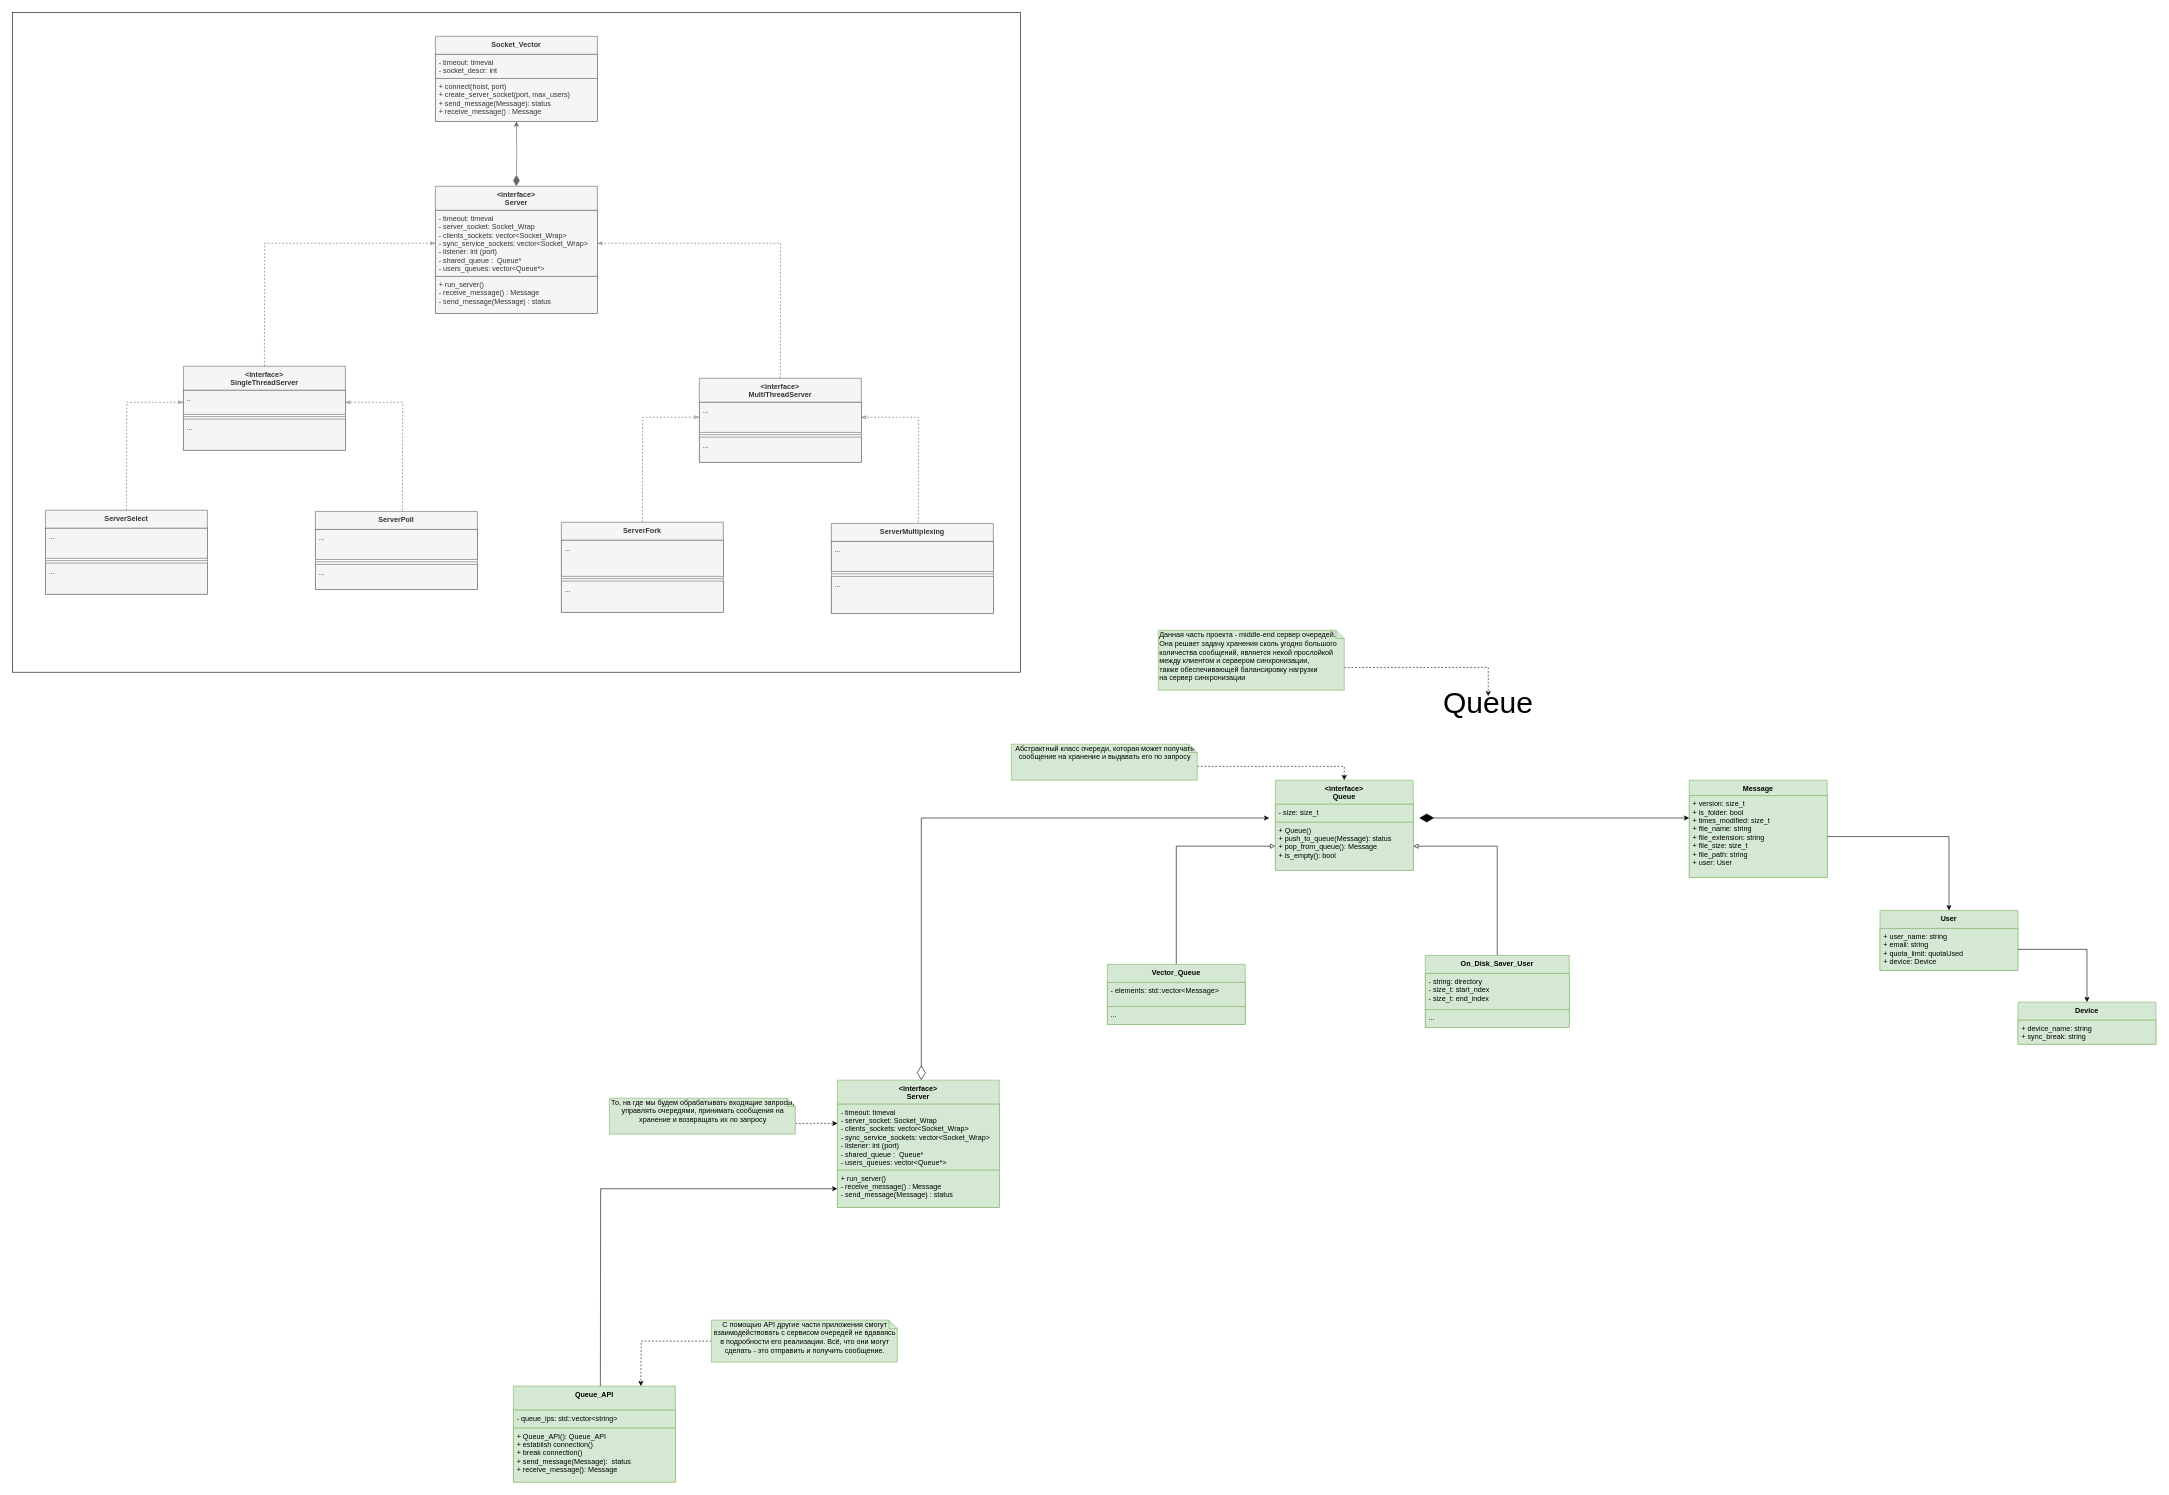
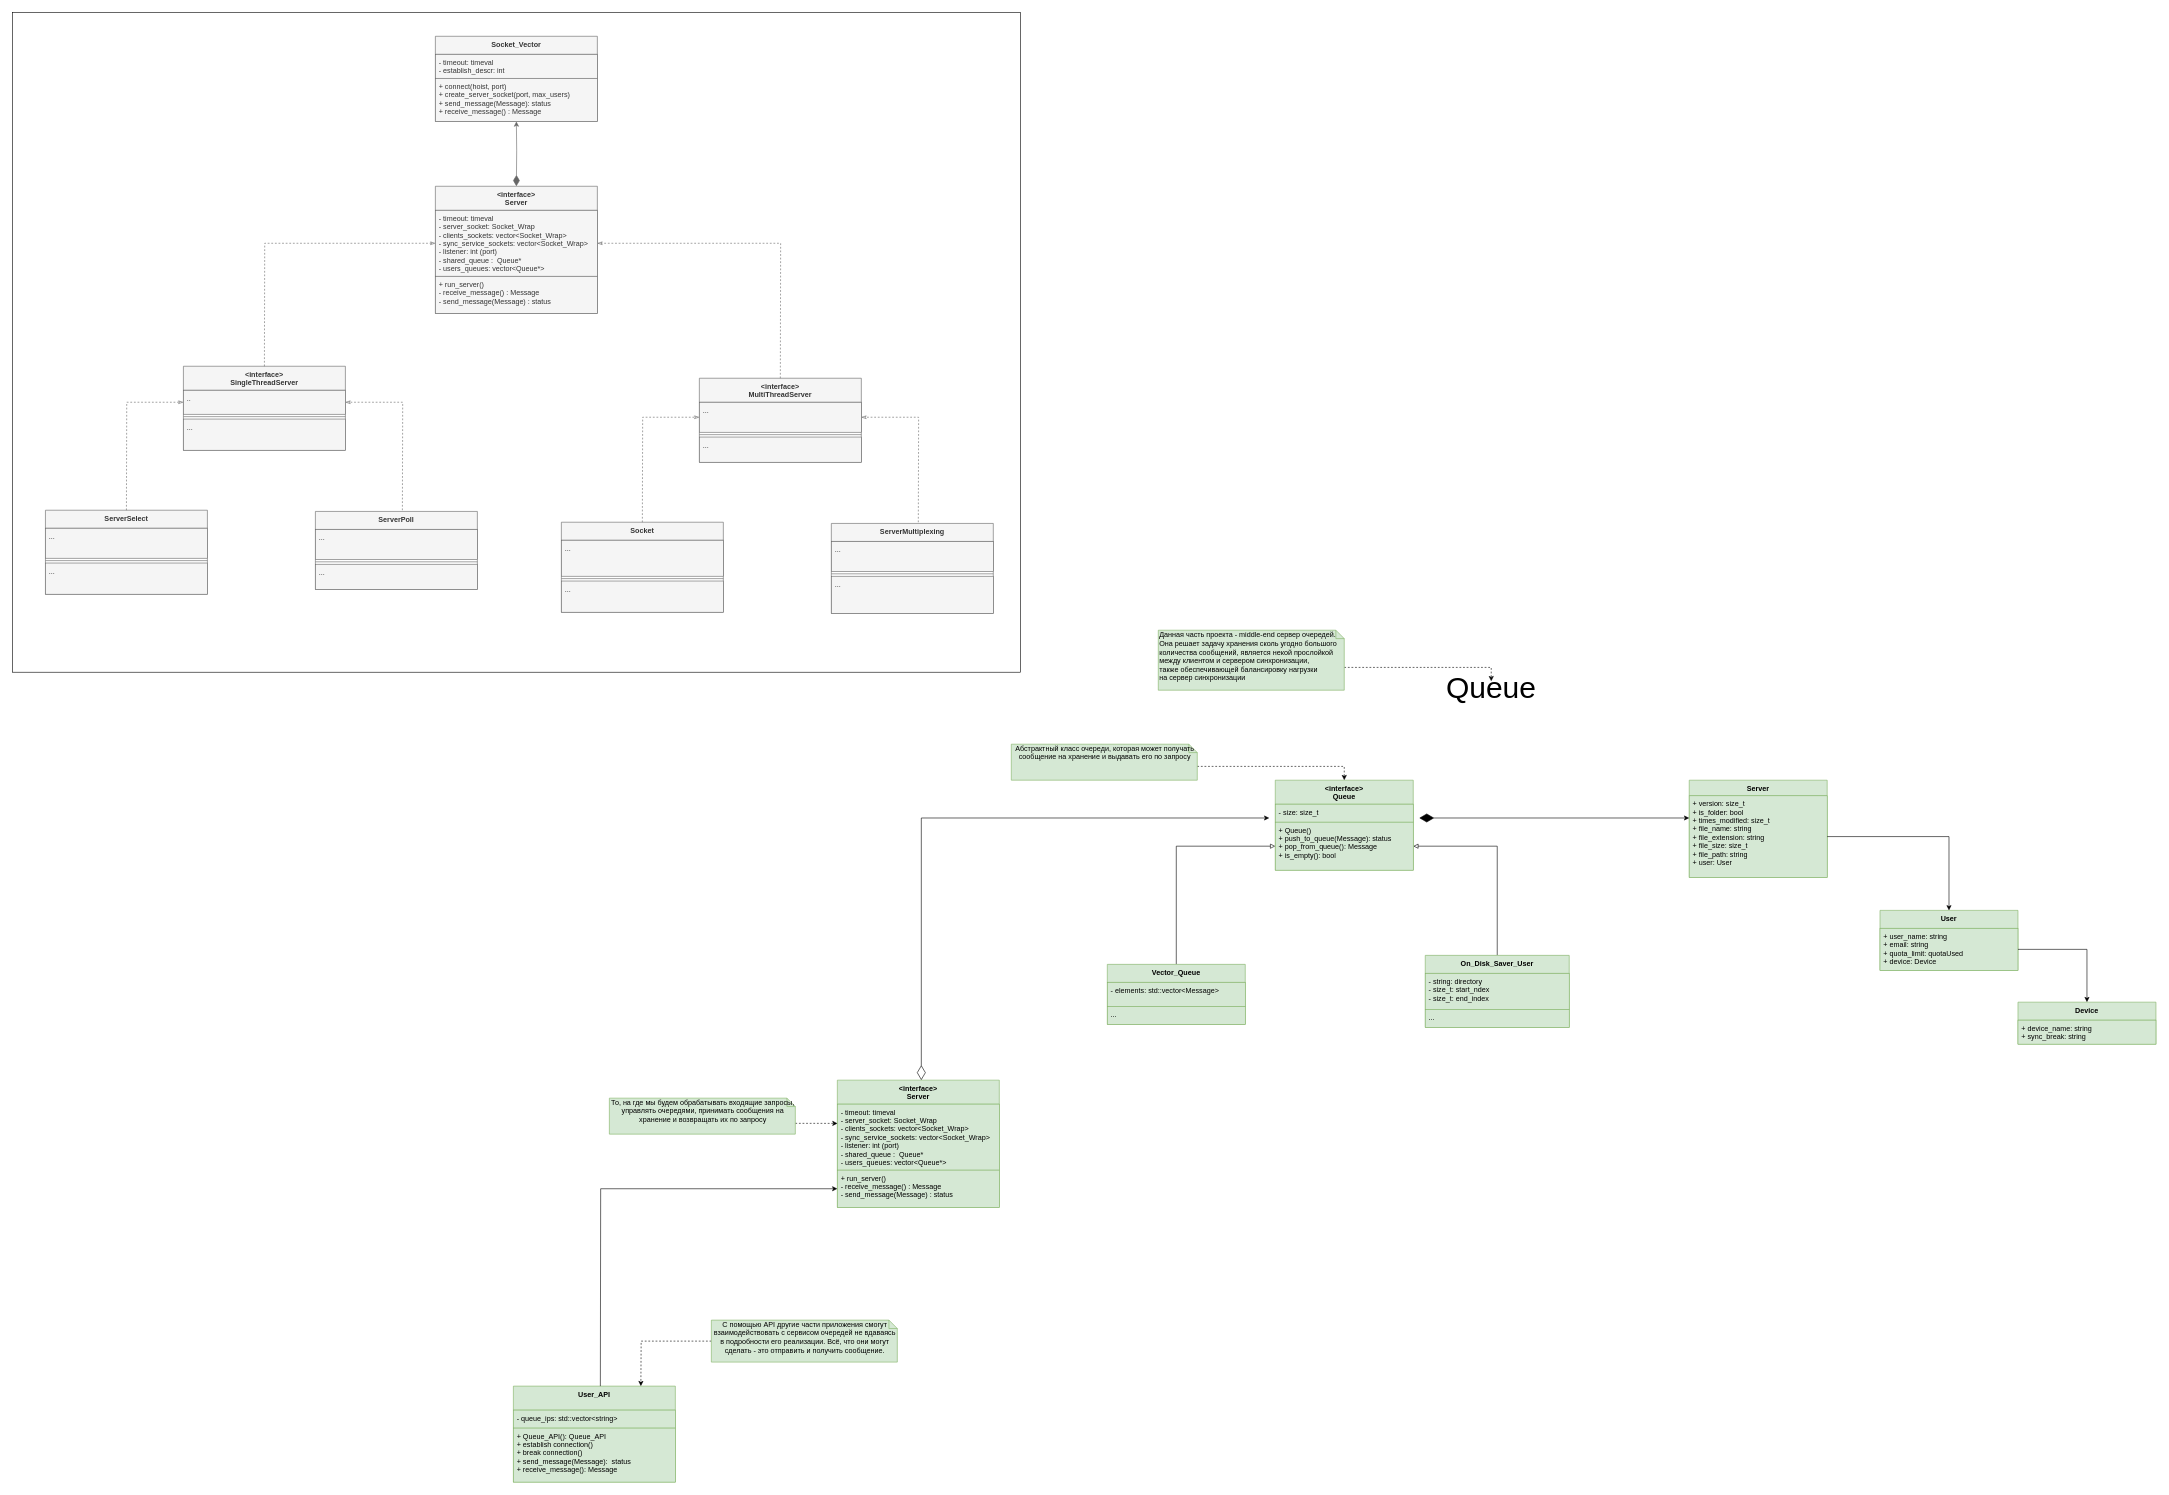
node "- timeout: timeval - socket_descr: int": label "- timeout: timeval - socket_descr: int" -> "- timeout: timeval - establish_descr: int"
node "ServerFork": label "ServerFork" -> "Socket"
node "Queue": moved (1488, 702) -> (1491, 687)
node "Message": label "Message" -> "Server"
node "Queue_API": label "Queue_API" -> "User_API"
